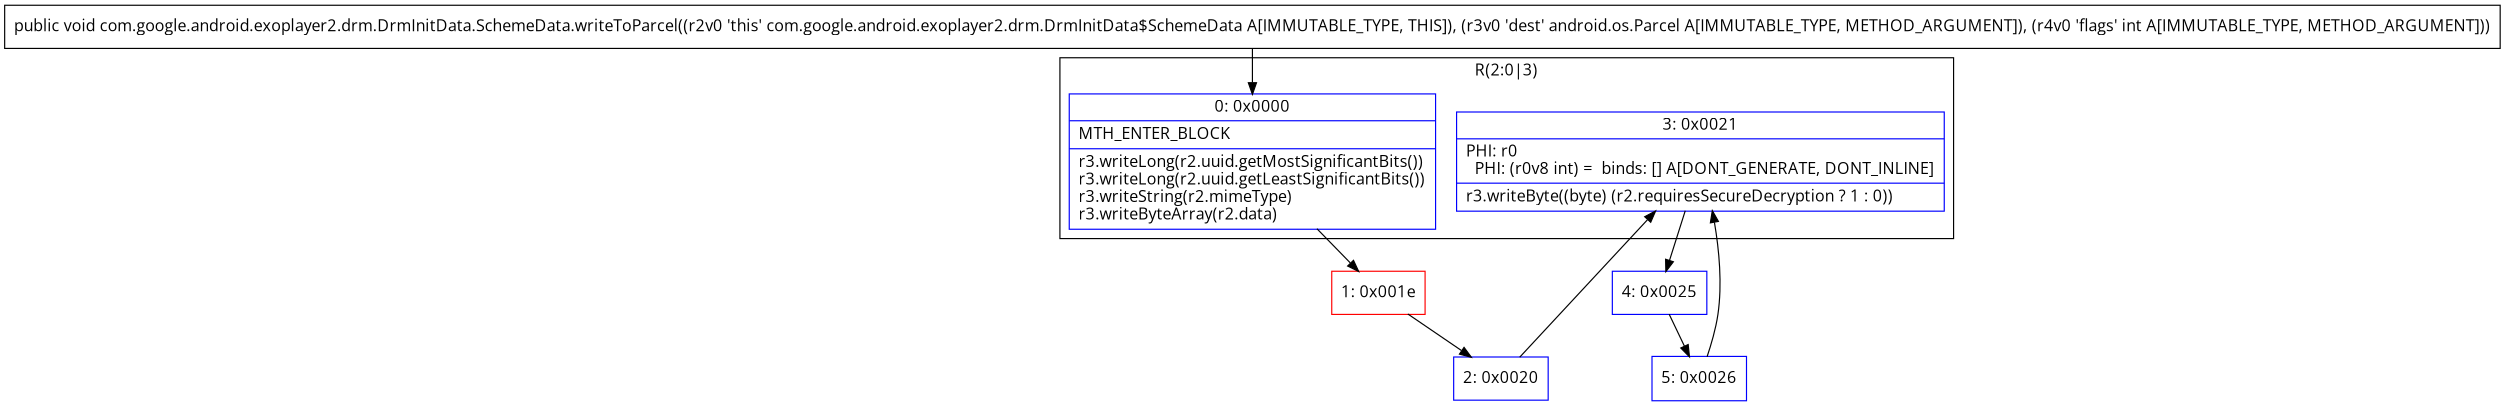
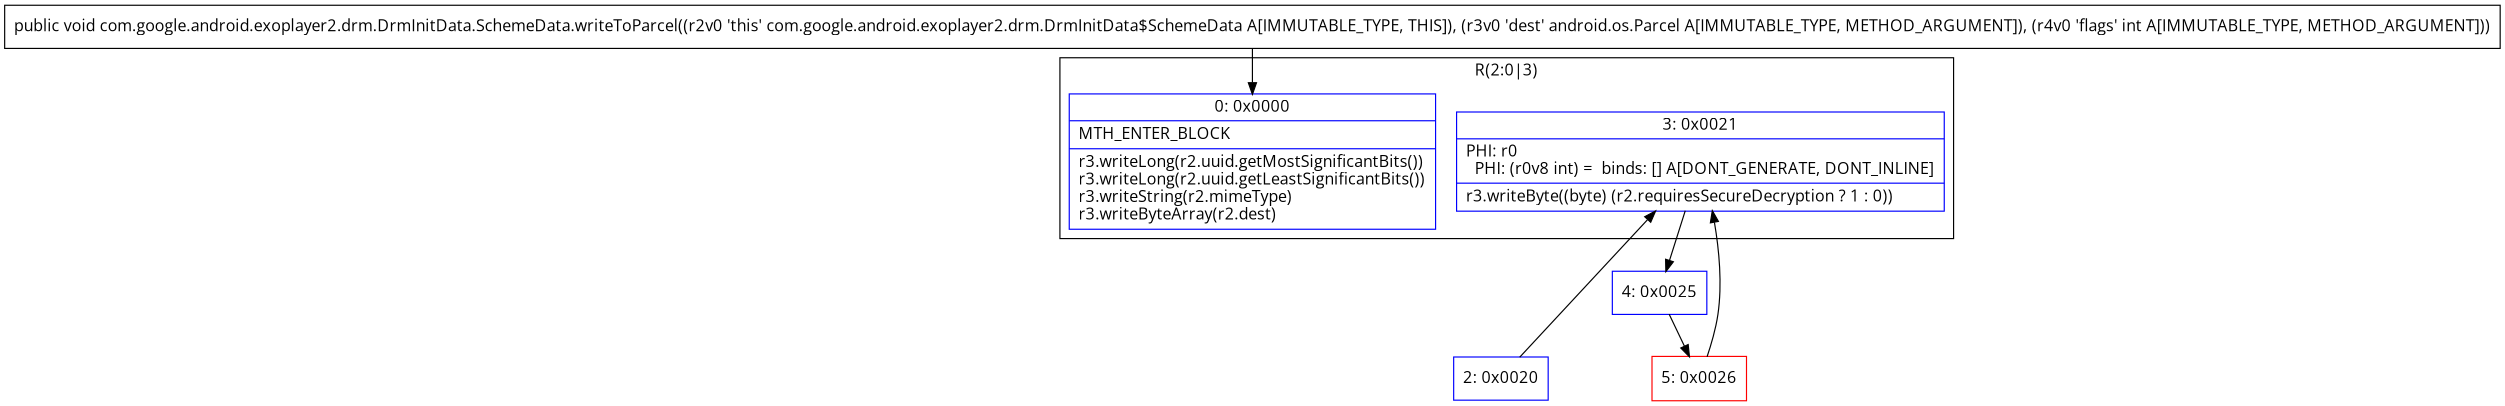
node "0: 0x0000": text "r3.writeByteArray(r2.data)" -> "r3.writeByteArray(r2.dest)"
node "1: 0x001e": removed
node "5: 0x0026": color blue -> red
